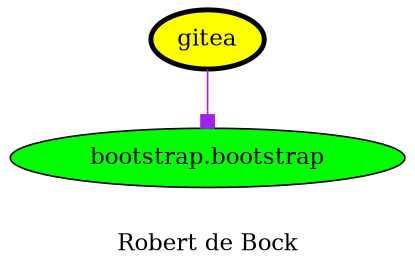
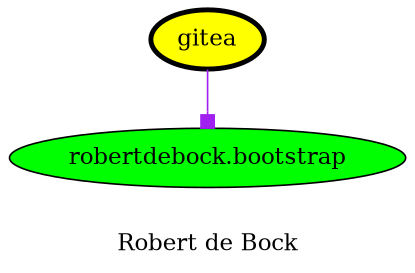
node "bootstrap.bootstrap": label "bootstrap.bootstrap" -> "robertdebock.bootstrap"
